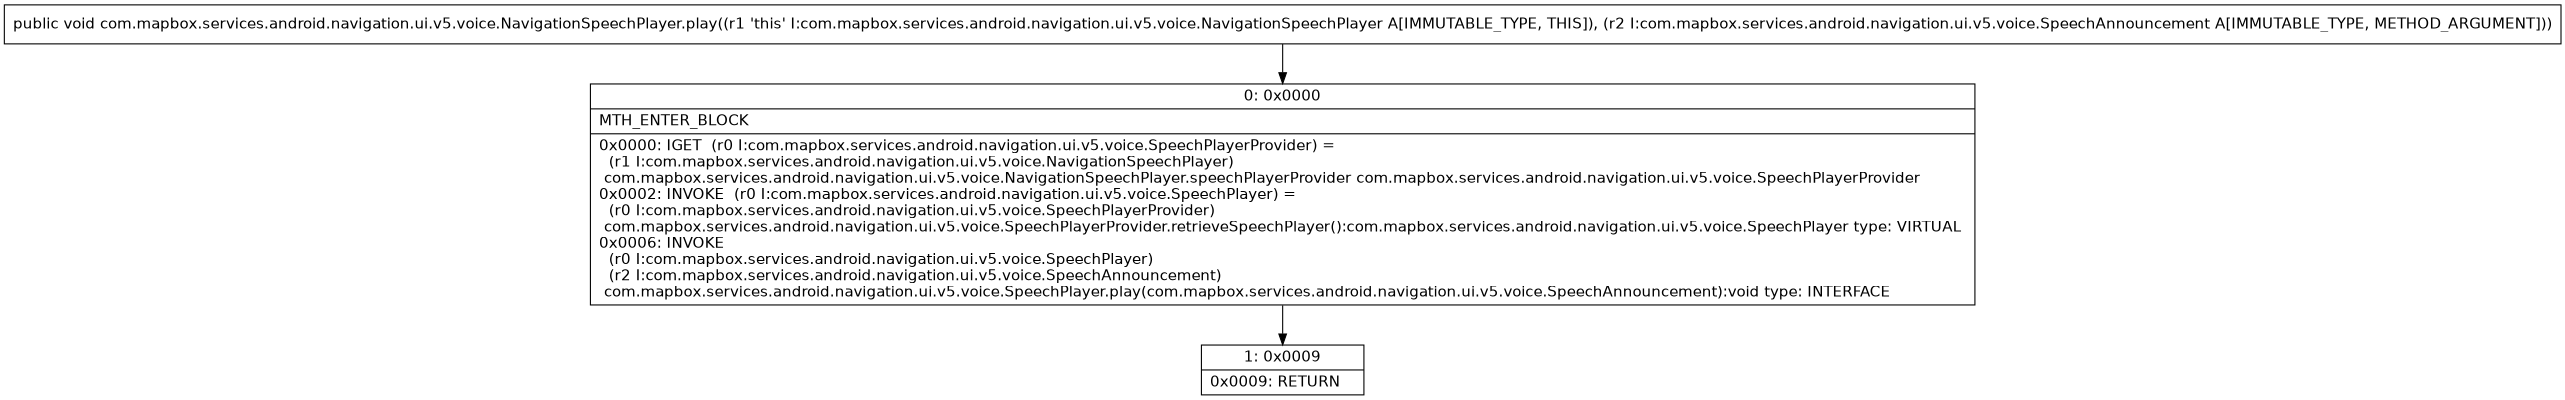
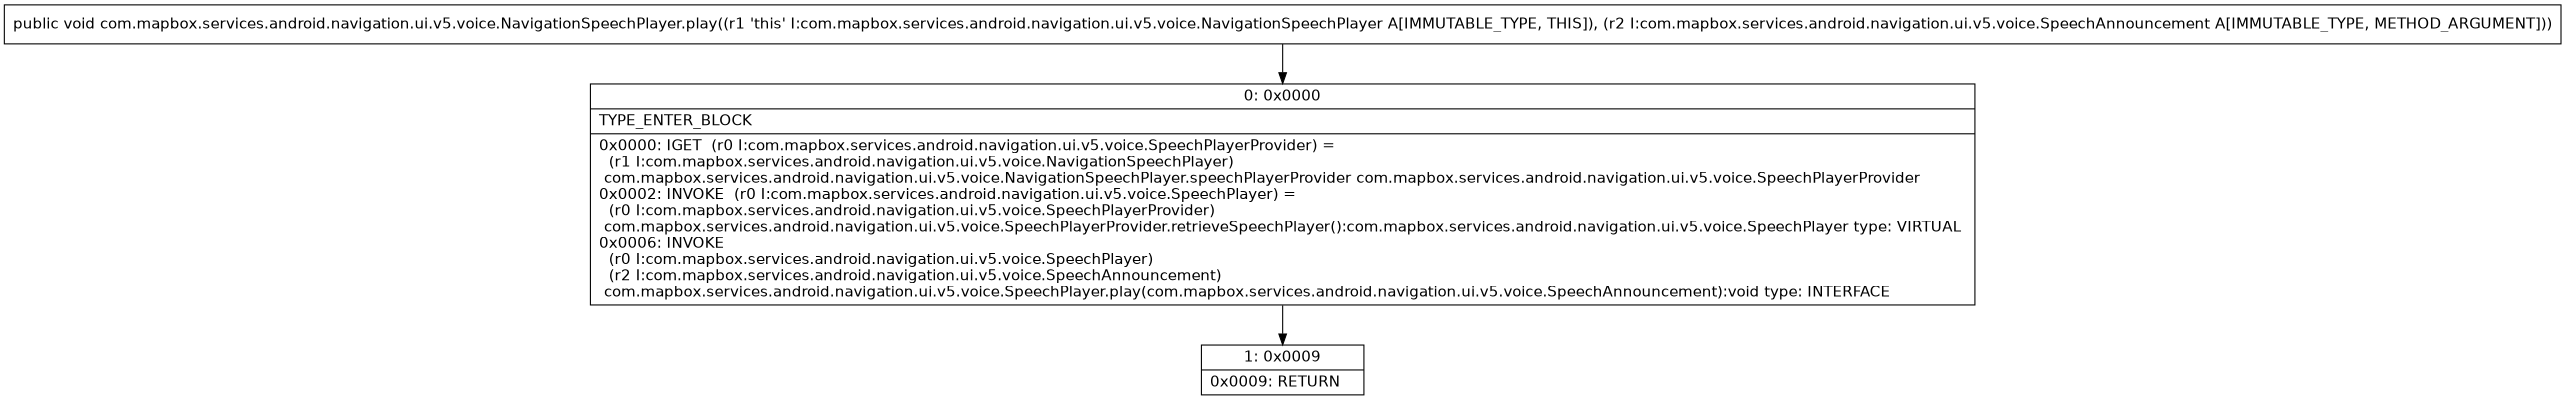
node "0: 0x0000": text "MTH_ENTER_BLOCK" -> "TYPE_ENTER_BLOCK"
